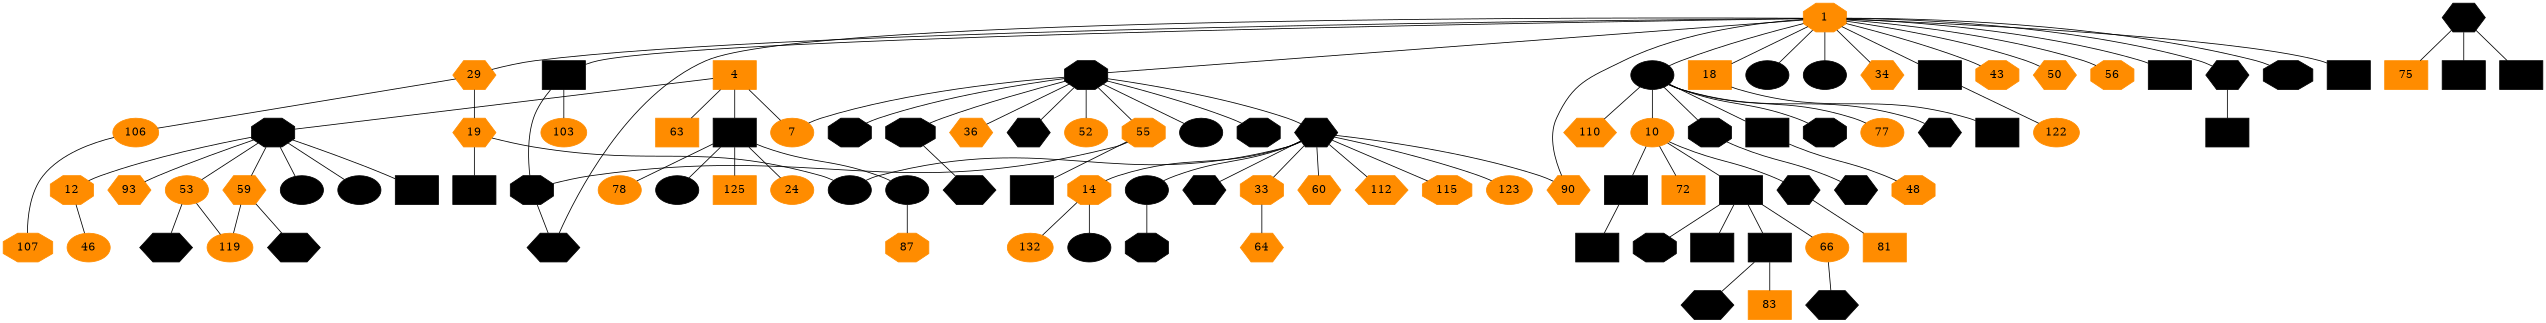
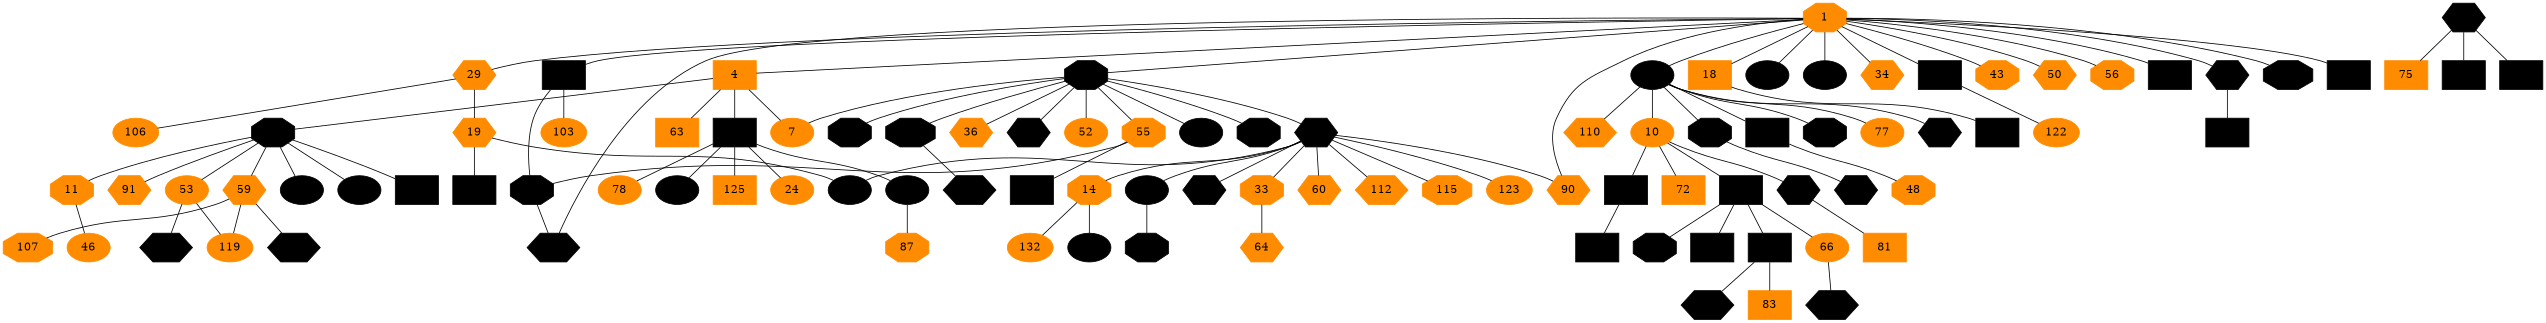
edge "1" -- "4": added
edge "106" -- "107": now "59" -- "107"
node "12": label "12" -> "11"
node "93": label "93" -> "91"
